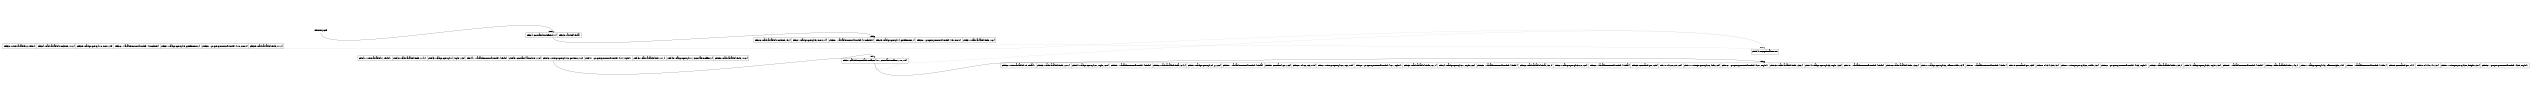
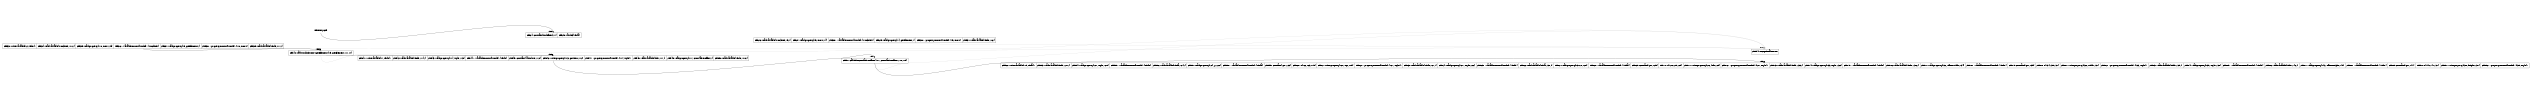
edge "29524: constant[undefined,v1]" -> "29526: read-variable['MochiKit',v5,-]": removed
node "29540: call-MochiKit.DOM.getElement [v9,'getElement',v11,v7]": added
